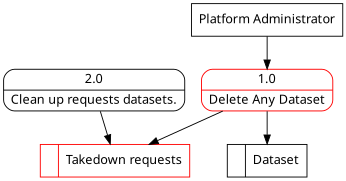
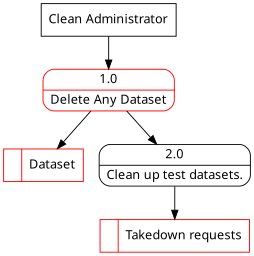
node "Platform Administrator": label "Platform Administrator" -> "Clean Administrator"
node "2.0": text "Clean up requests datasets." -> "Clean up test datasets."
edge "1.0" -> "Takedown requests": now "1.0" -> "2.0"
node "Dataset": color black -> red
